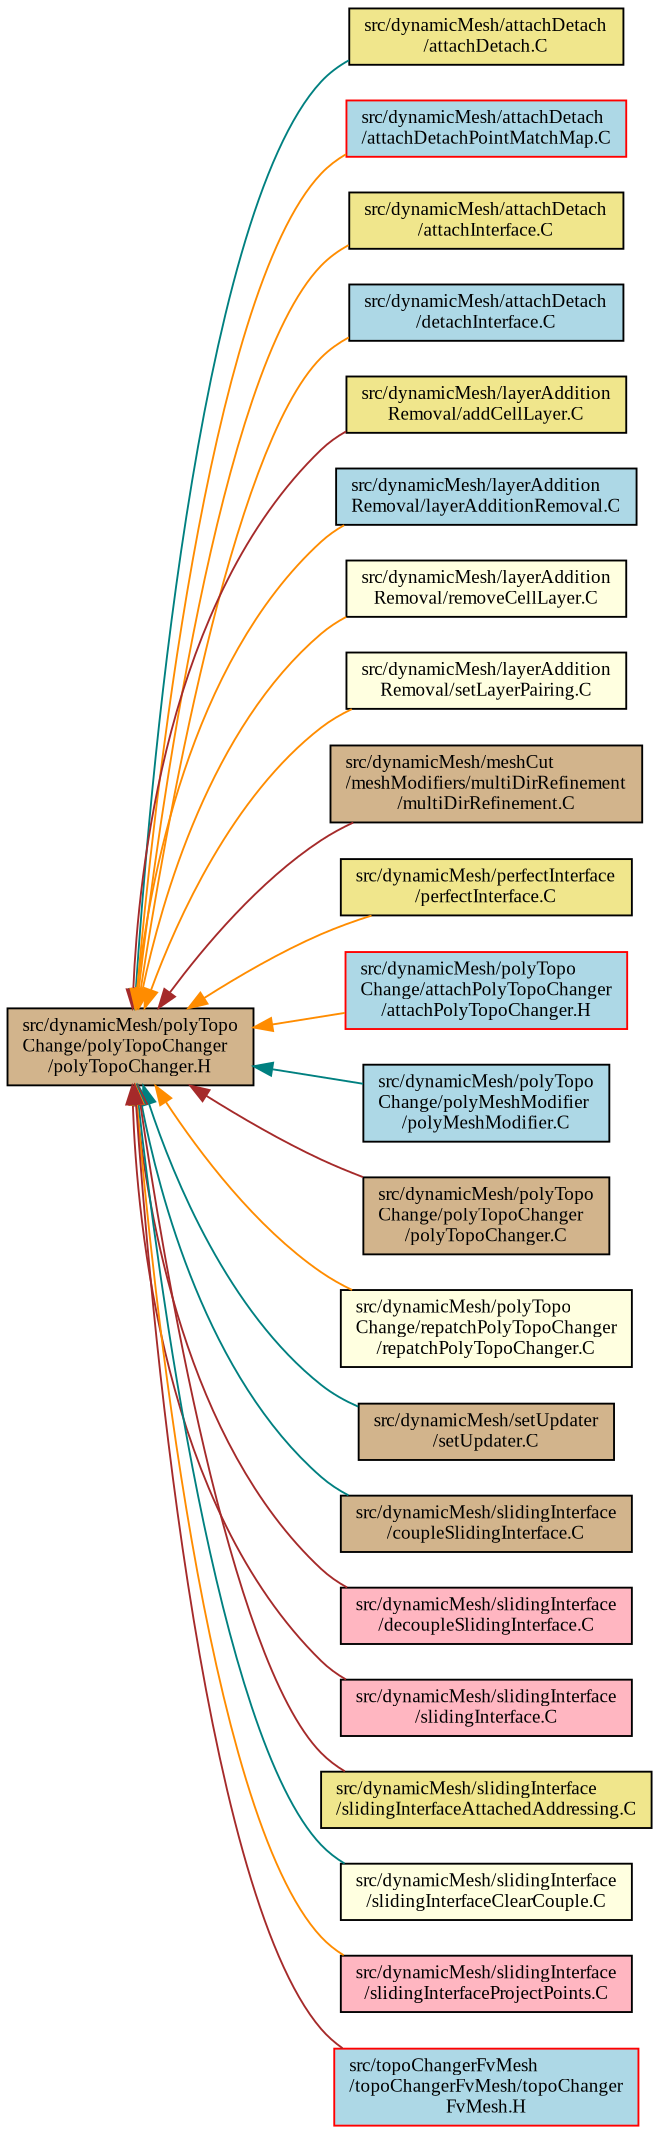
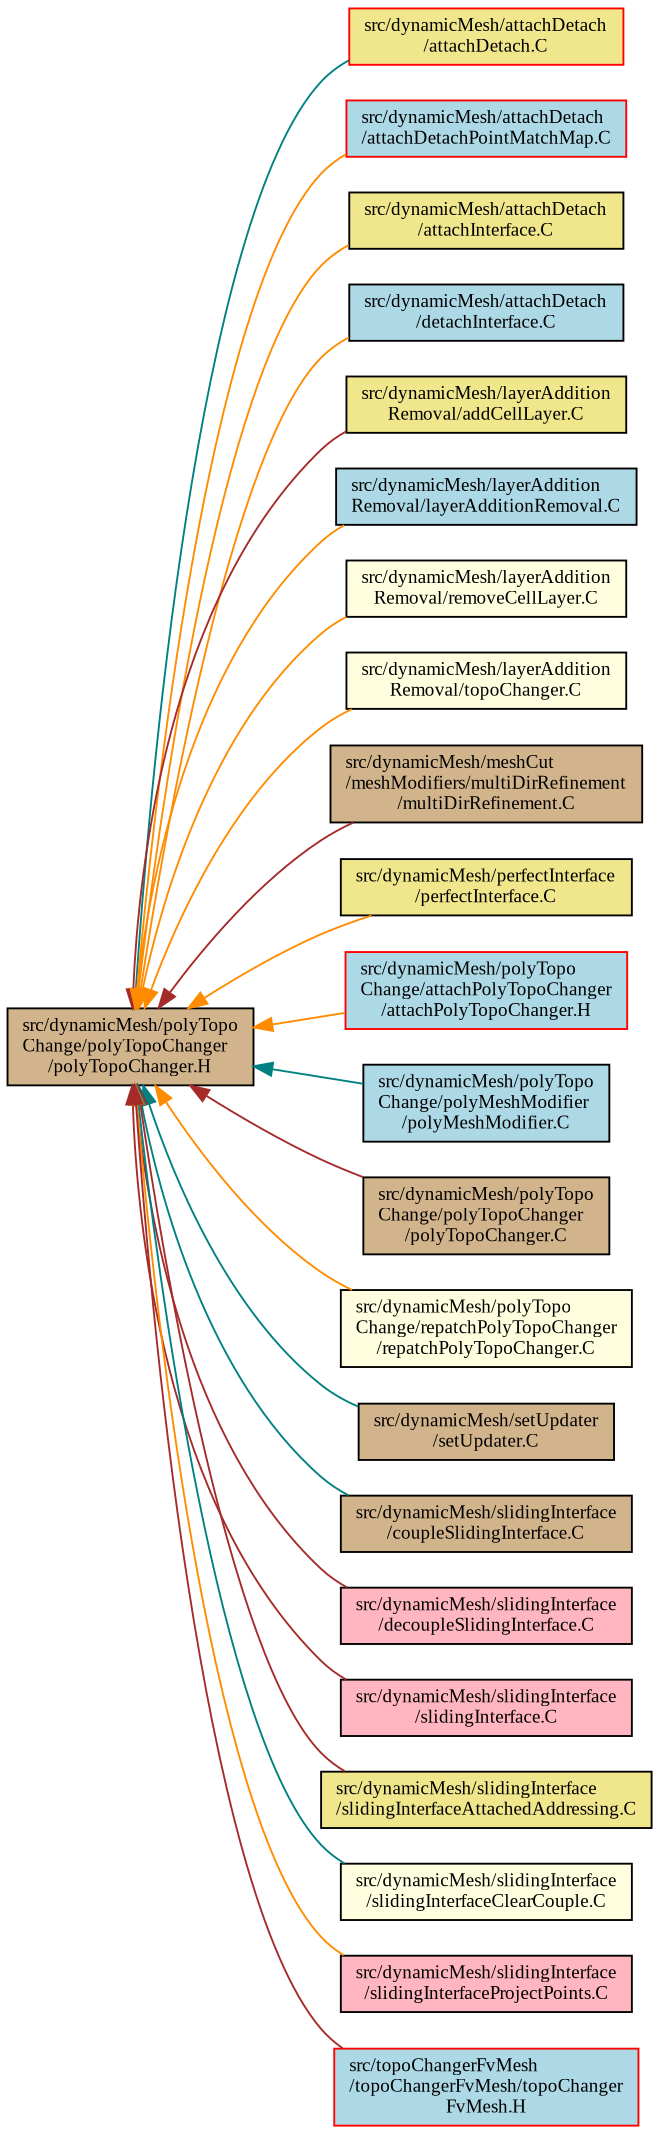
node "src/dynamicMesh/attachDetach /attachDetach.C": color black -> red
node "src/dynamicMesh/layerAddition Removal/setLayerPairing.C": label "src/dynamicMesh/layerAddition Removal/setLayerPairing.C" -> "src/dynamicMesh/layerAddition Removal/topoChanger.C"
